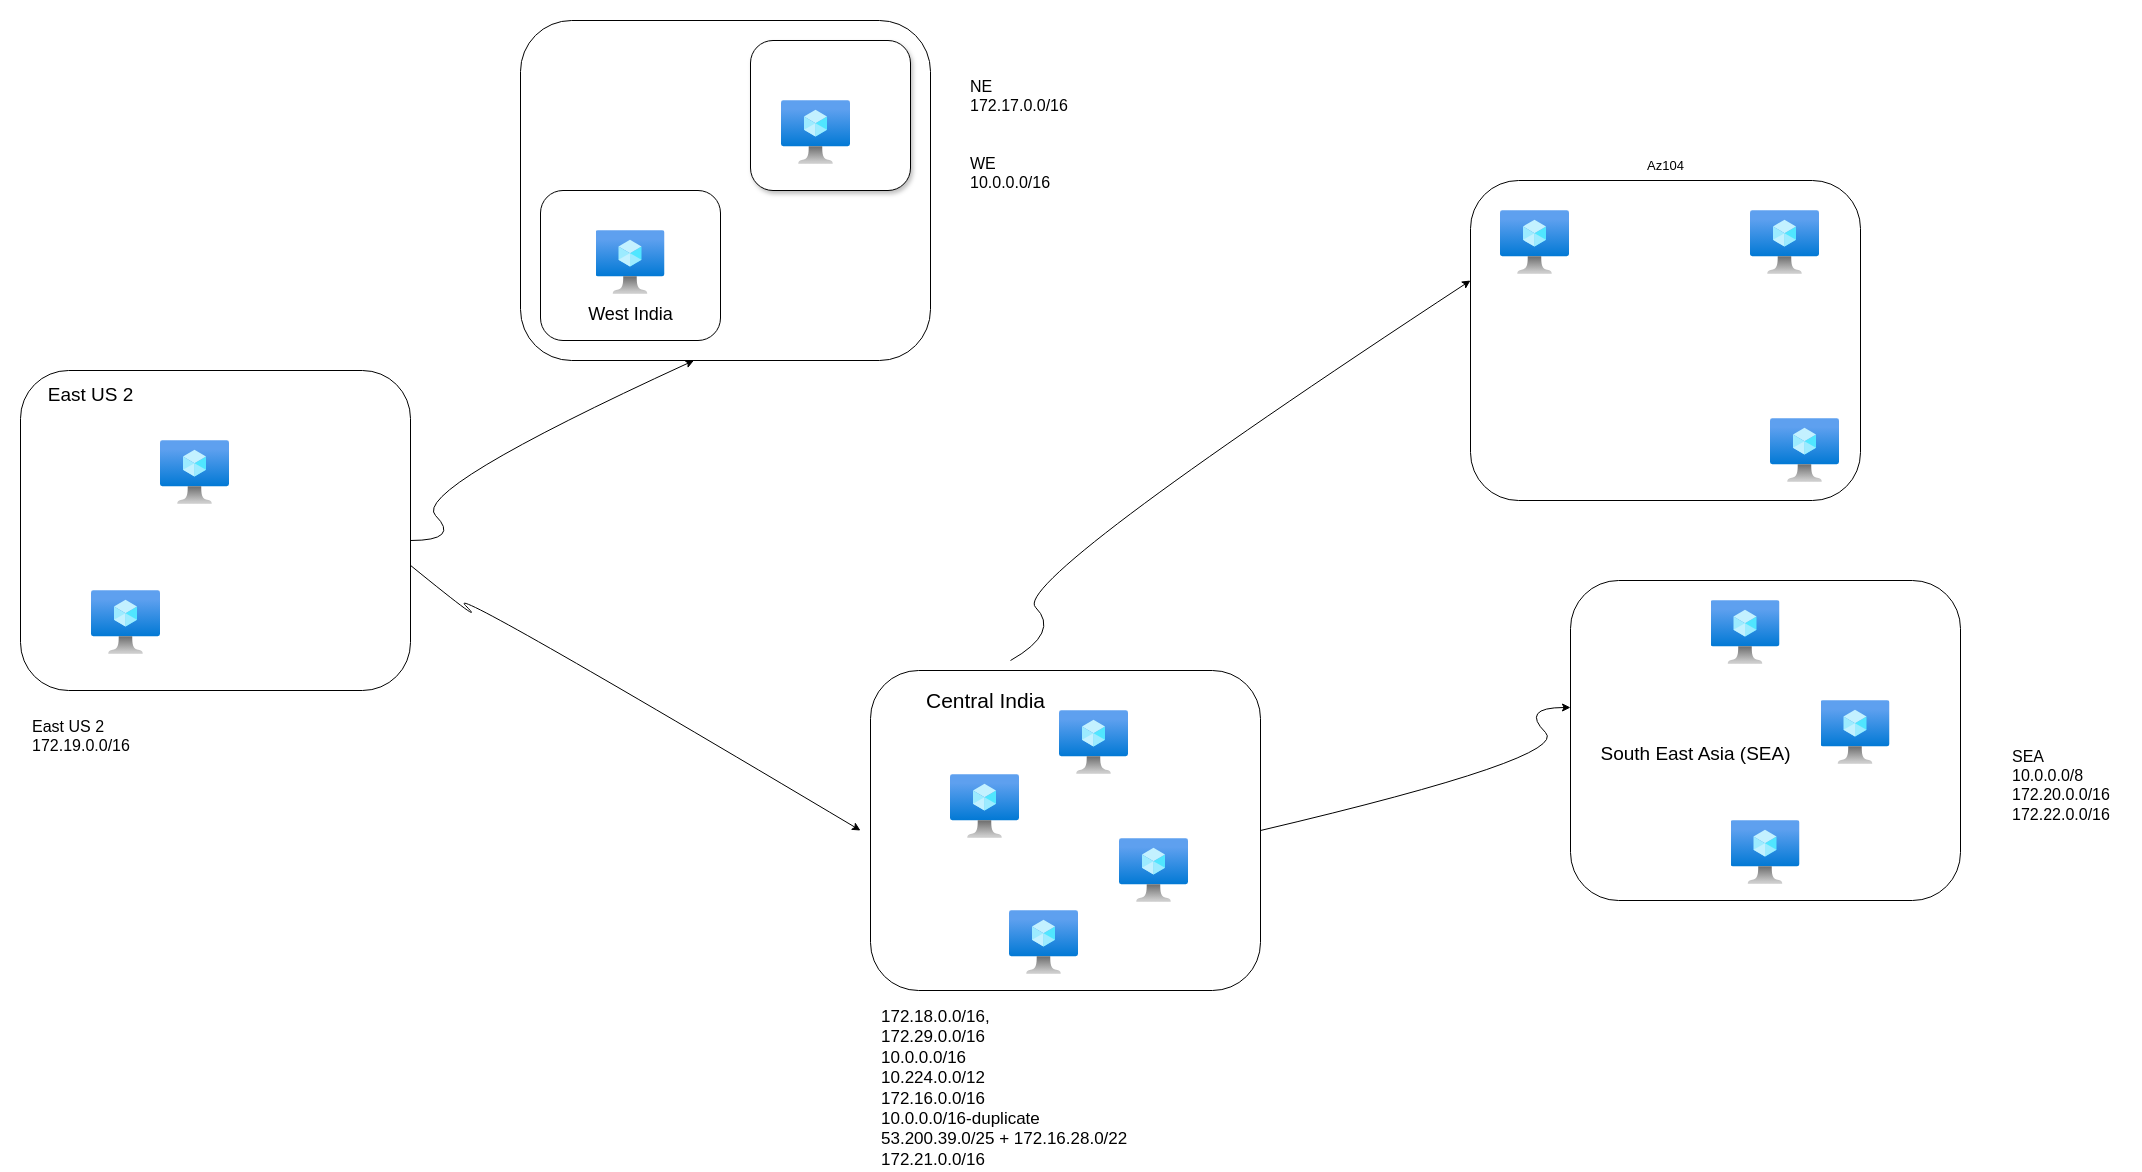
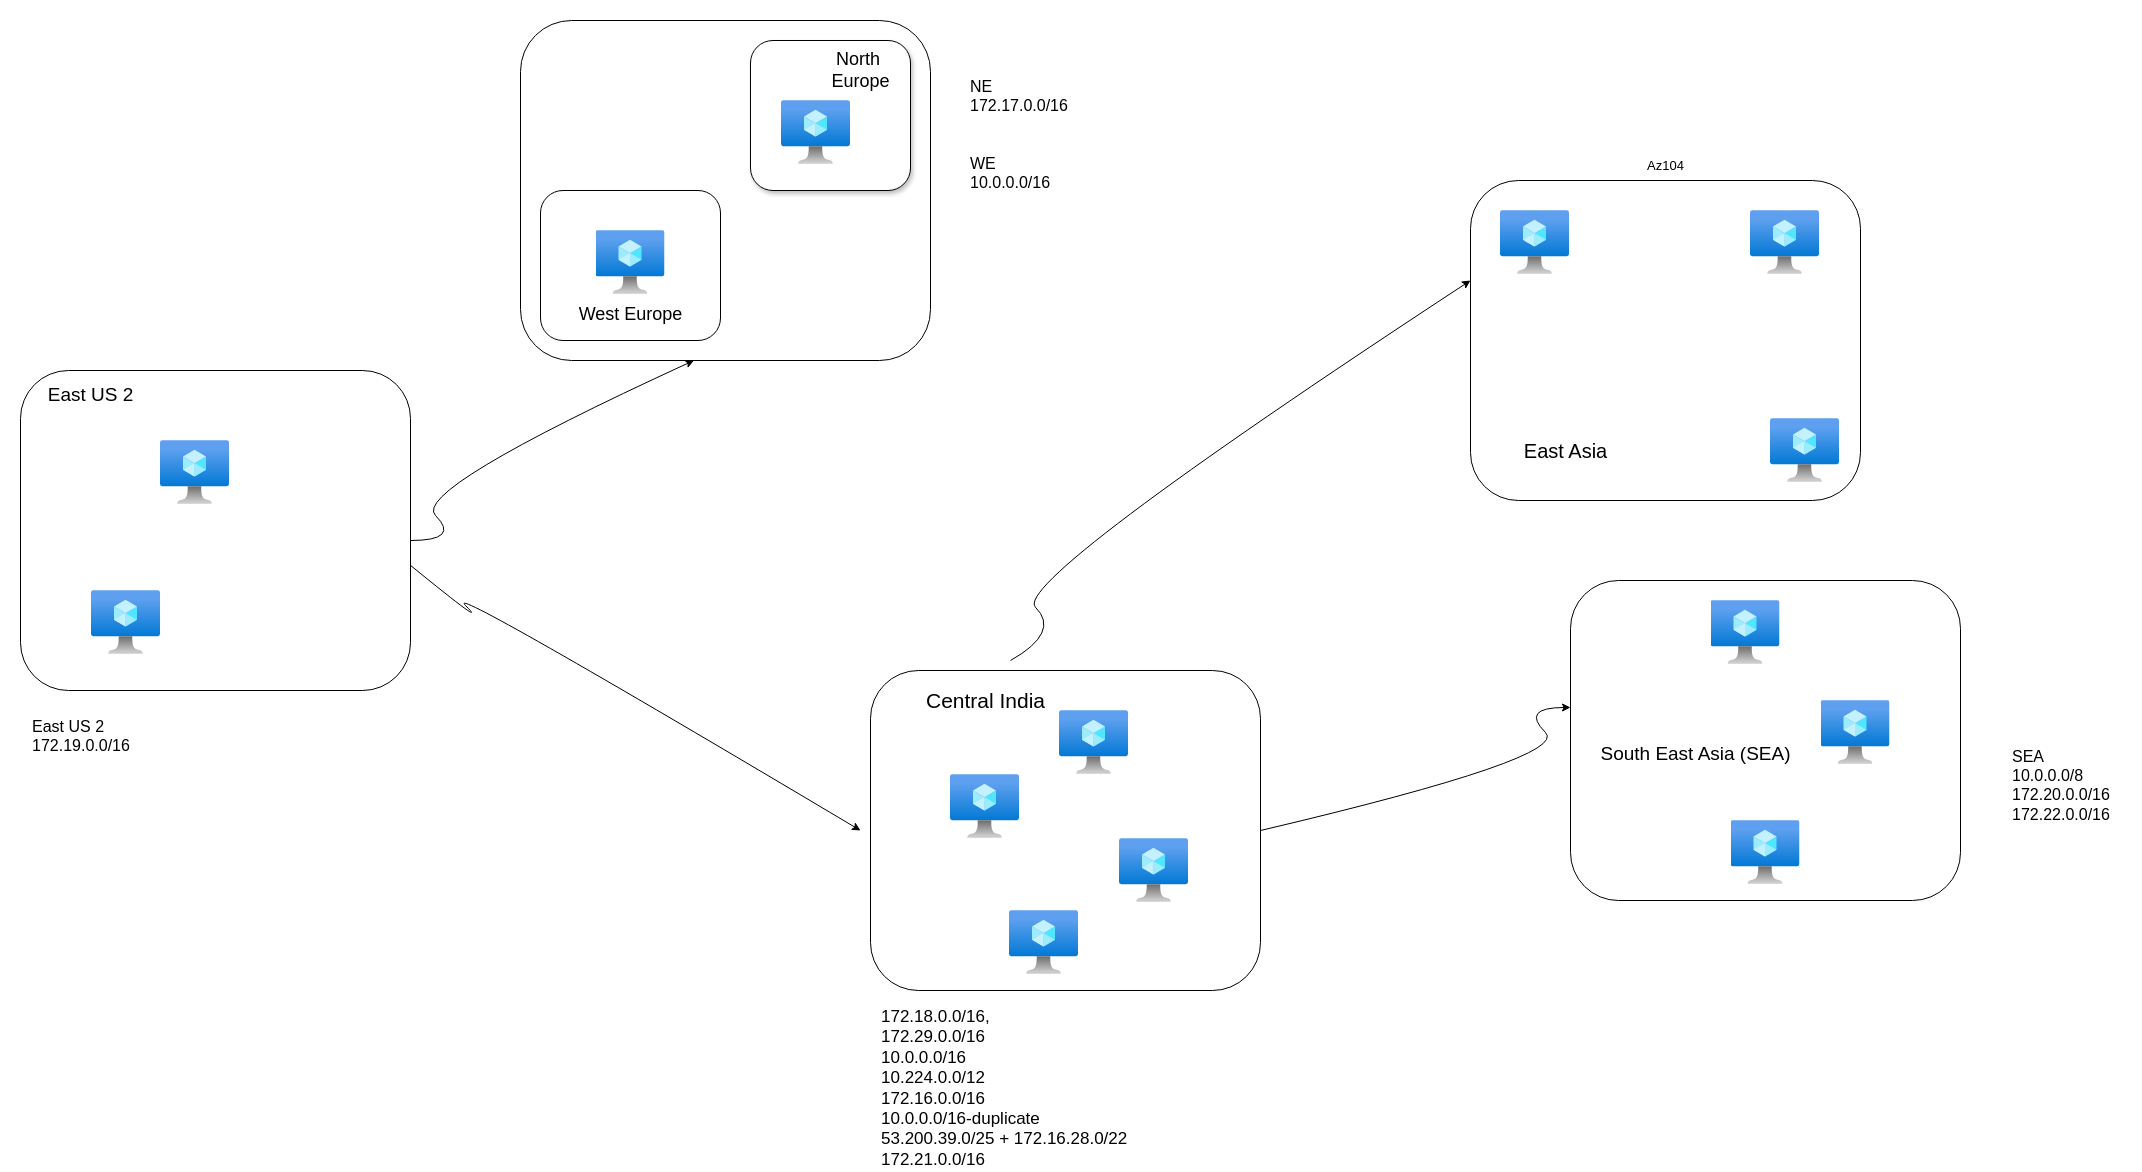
node "North Europe": added
node "West India": label "West India" -> "West Europe"
node "East Asia": added
